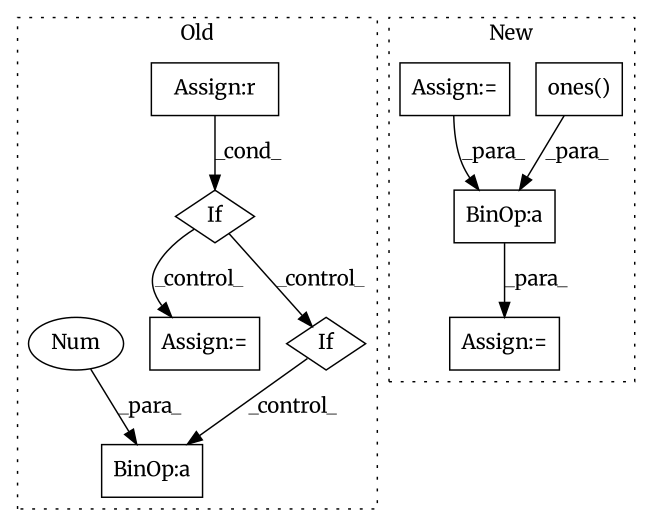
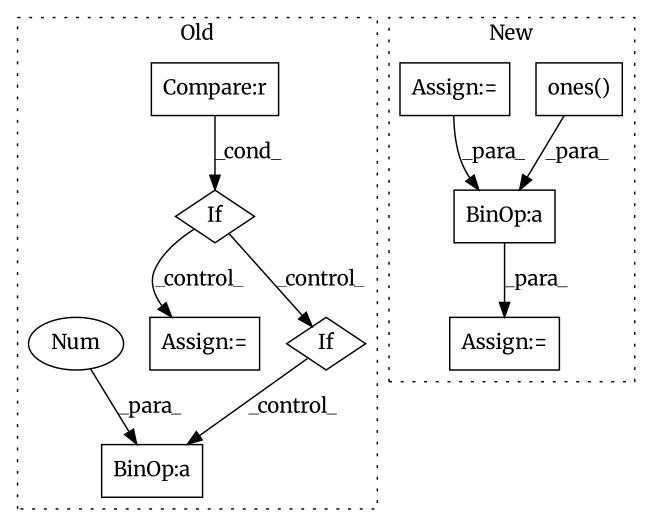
node "Assign:r": label "Assign:r" -> "Compare:r"
